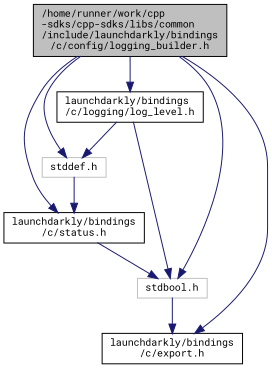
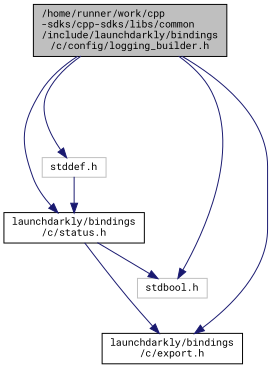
node "launchdarkly/bindings /c/logging/log_level.h": removed
edge "stdbool.h" -> "launchdarkly/bindings /c/export.h": now "launchdarkly/bindings /c/status.h" -> "launchdarkly/bindings /c/export.h"
